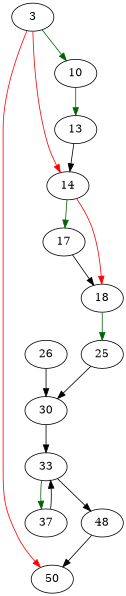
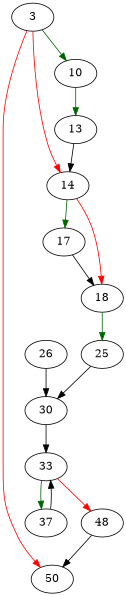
edge "33" -> "48": color black -> red
